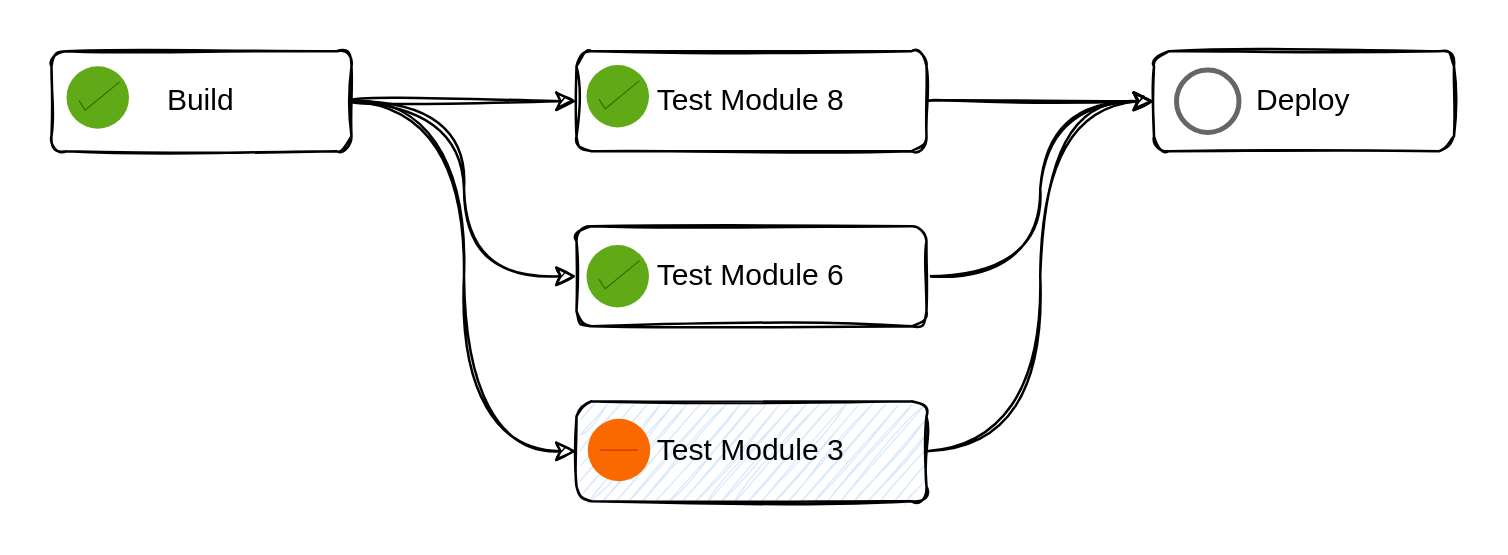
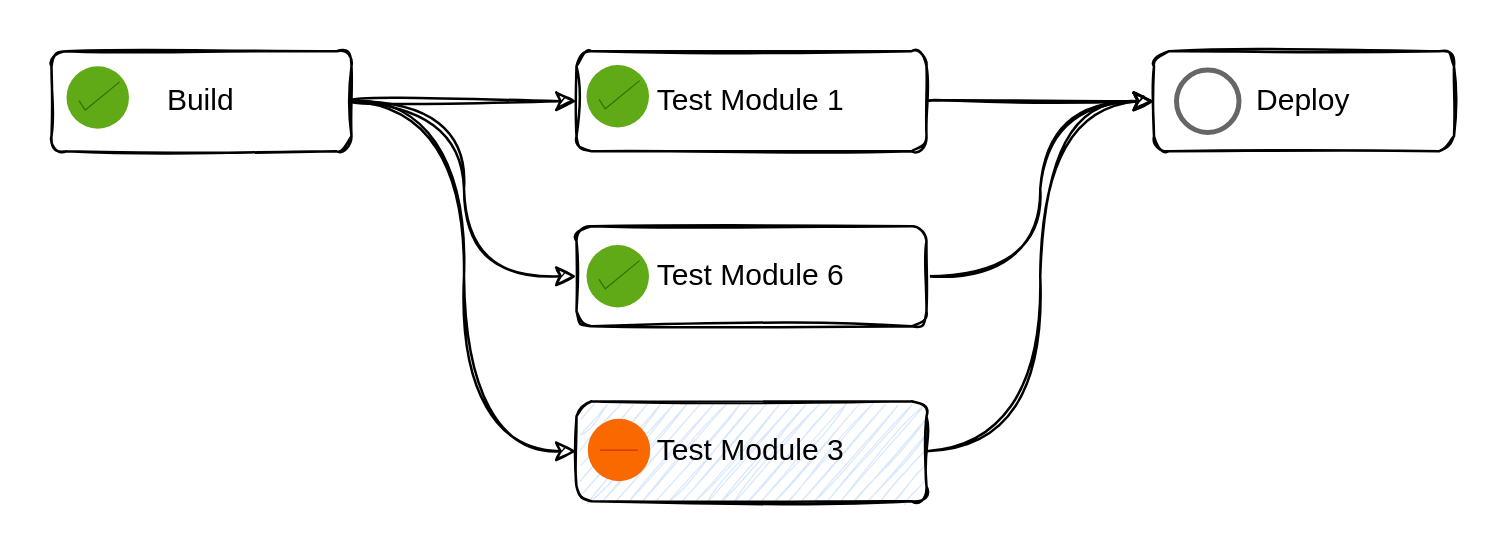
node "Test Module 8": label "Test Module 8" -> "Test Module 1"
